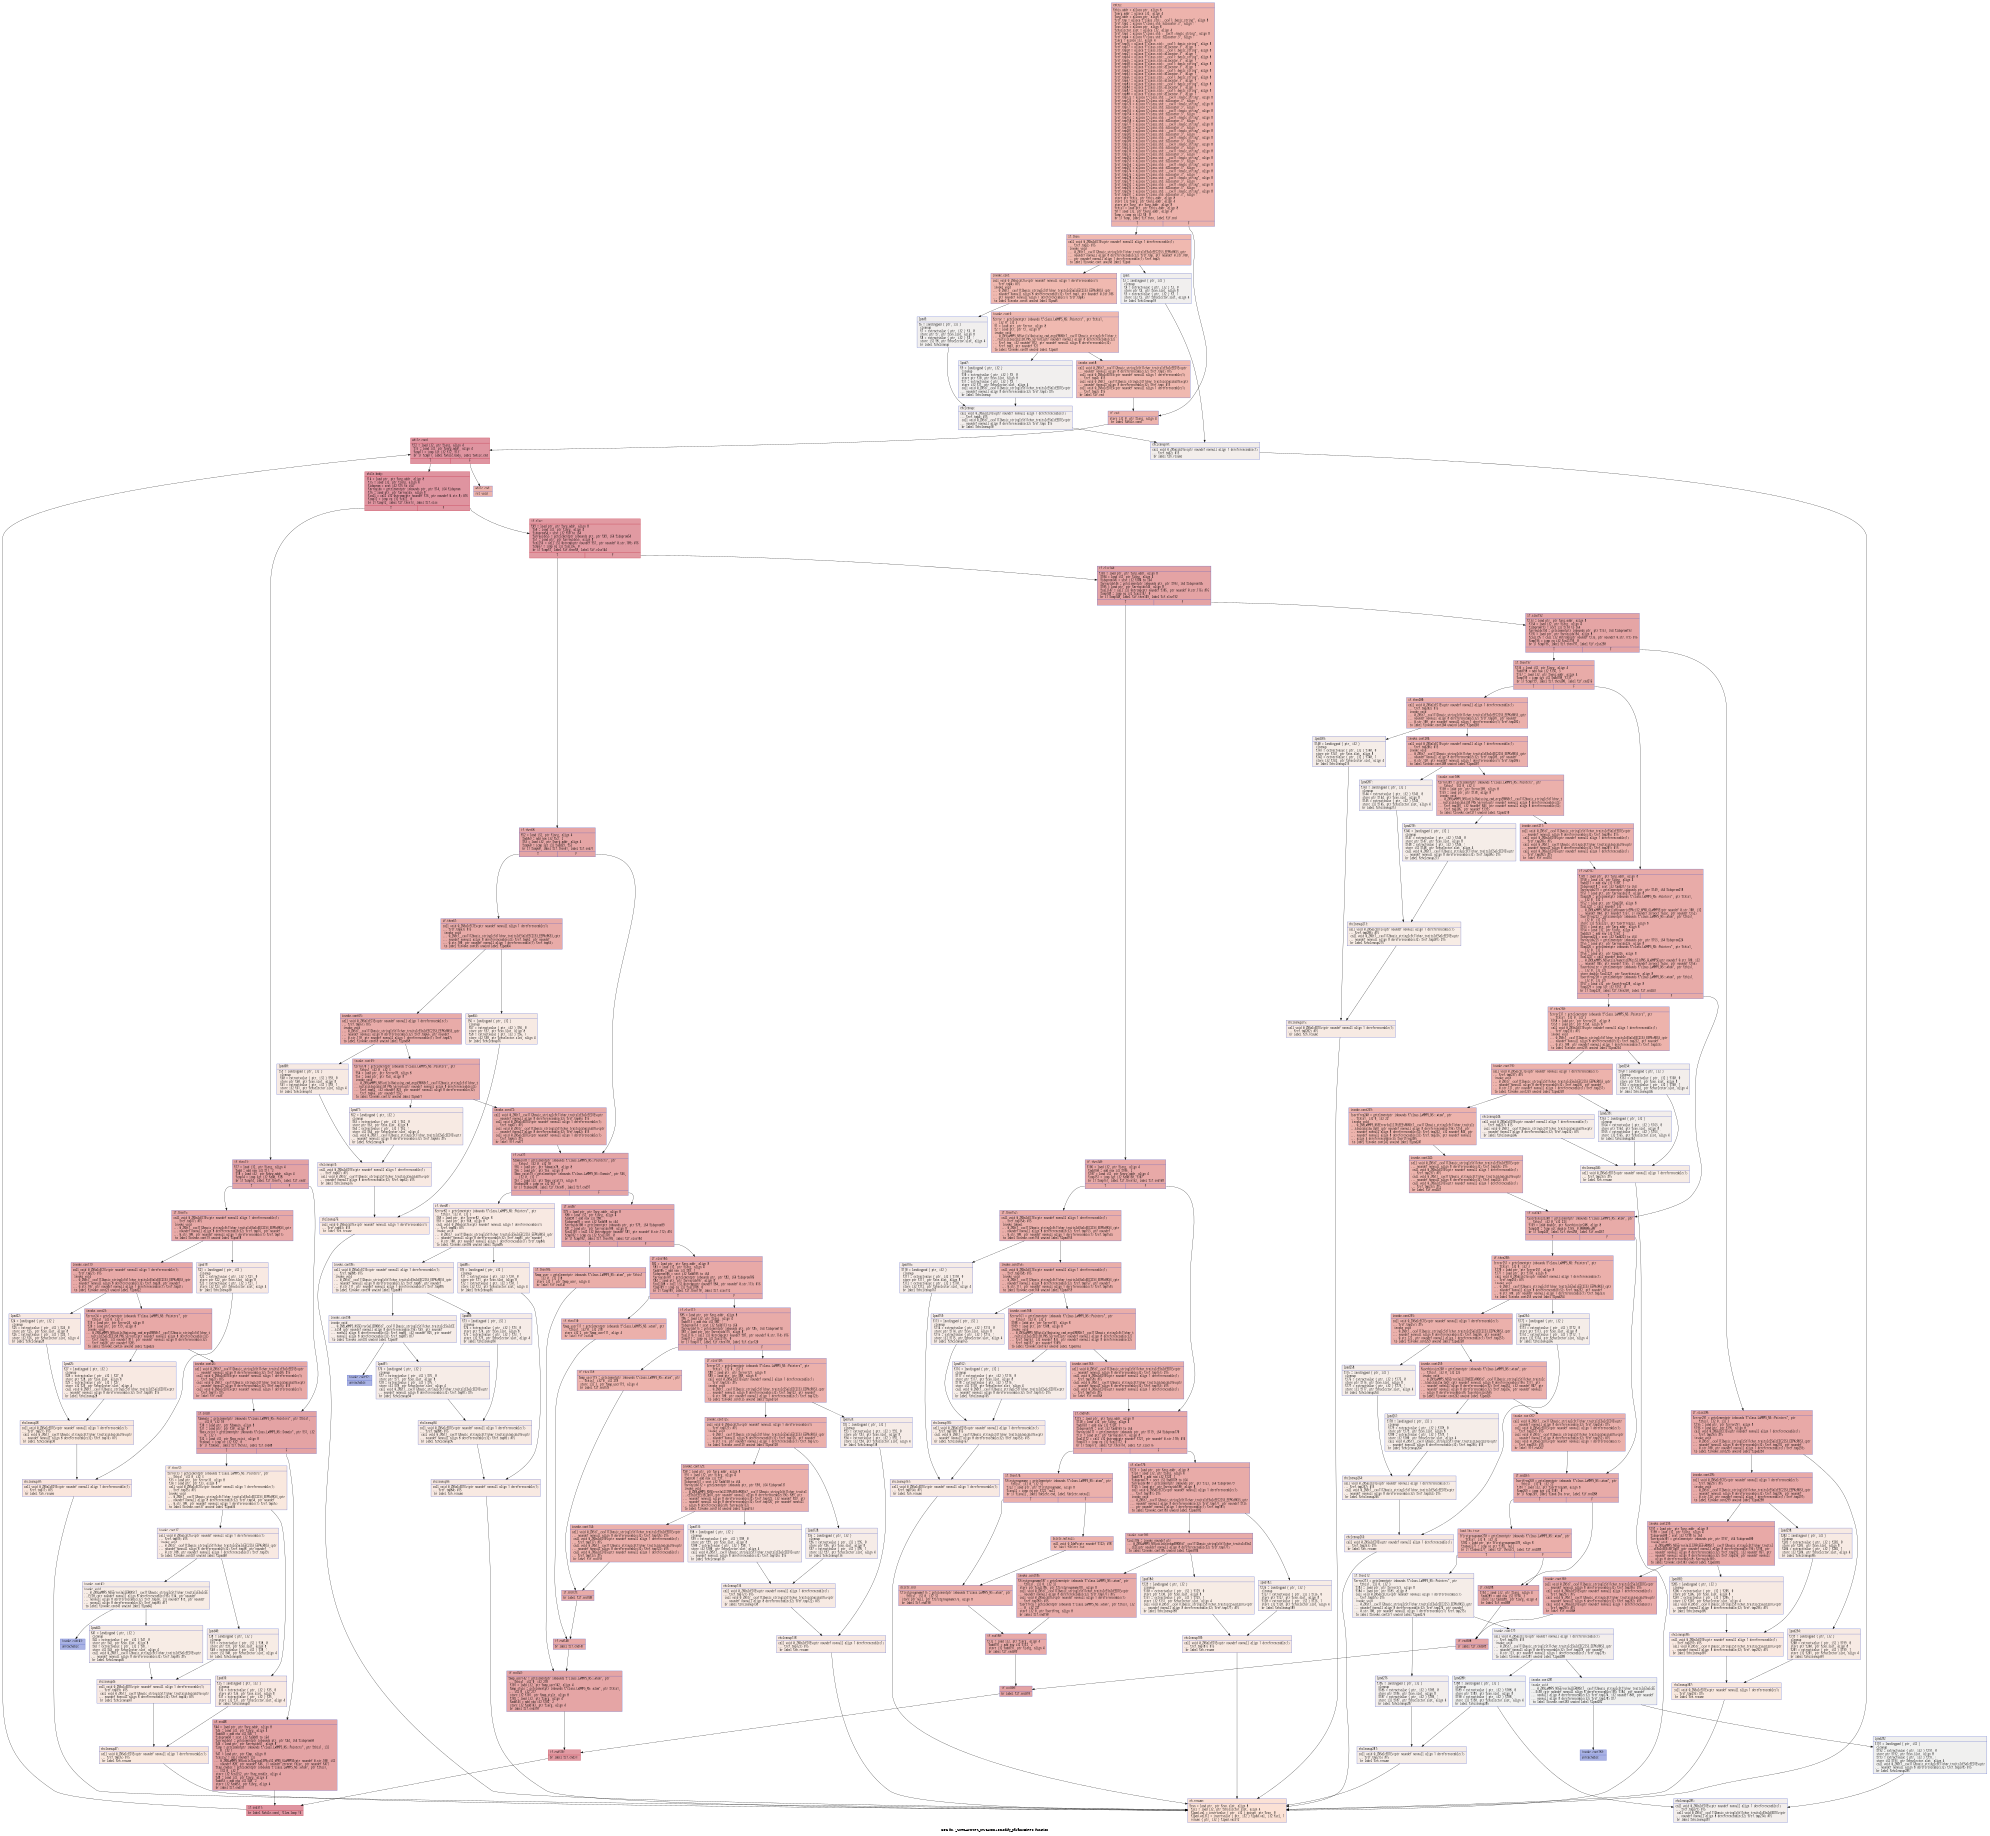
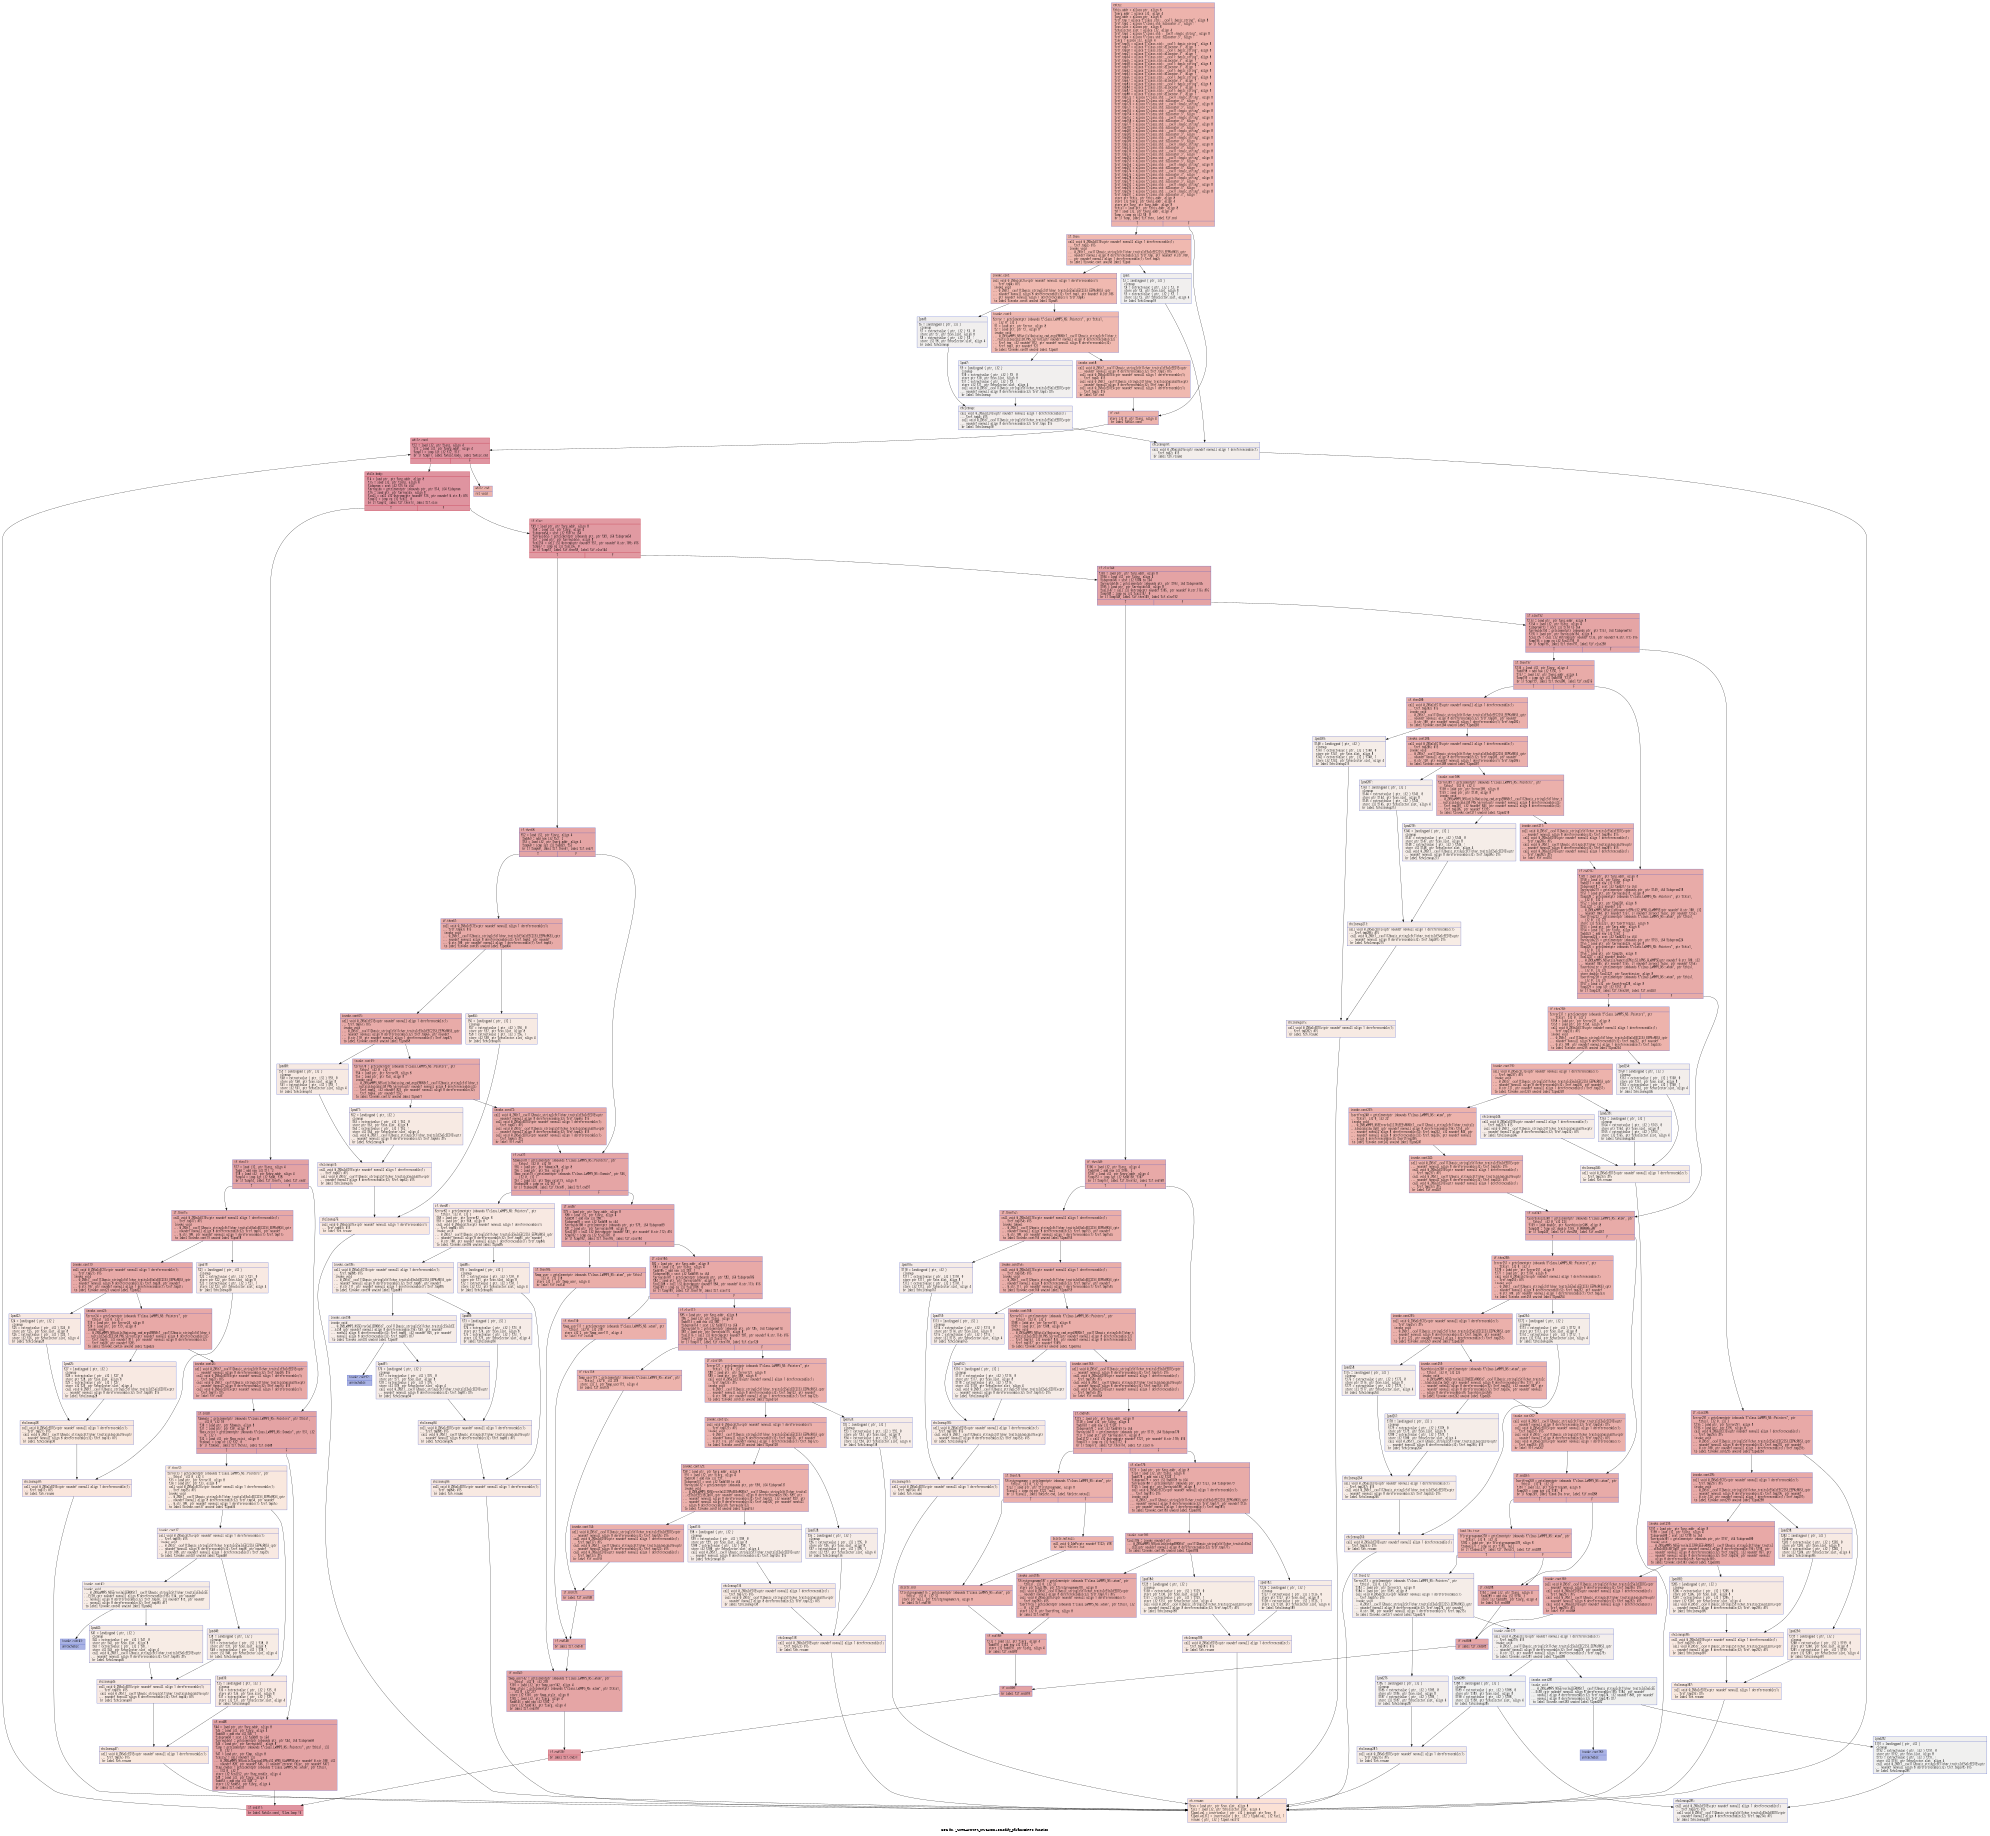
edge "invoke.cont:" -> "invoke.cont6:": added
edge "lpad128:" -> "ehcleanup136:": now "lpad128:" -> "ehcleanup138:"
